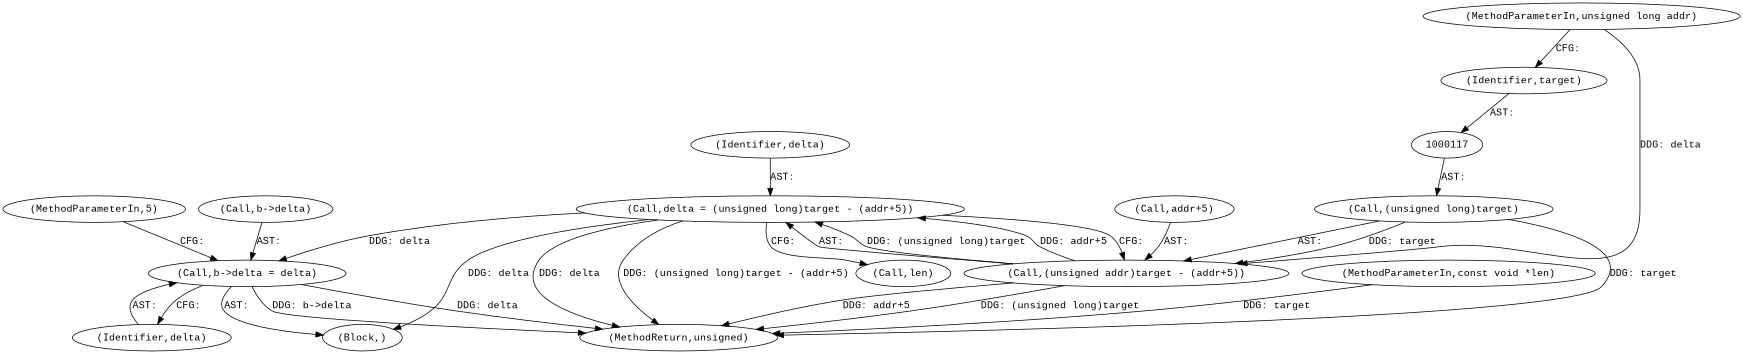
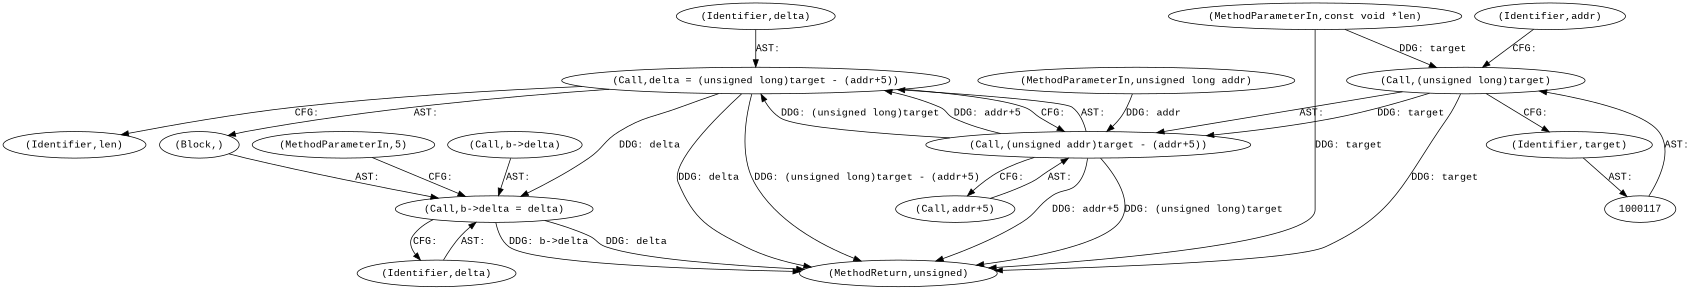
node "(Identifier,addr)": added
edge "(MethodParameterIn,unsigned long addr)" -> "(Identifier,target)": now "(Call,(unsigned long)target)" -> "(Identifier,target)"
edge "(MethodParameterIn,const void *len)" -> "(Call,(unsigned long)target)": added, label "DDG: target"
edge "(MethodParameterIn,unsigned long addr)" -> "(Call,(unsigned addr)target - (addr+5))": label "DDG: delta" -> "DDG: addr"
edge "(Call,(unsigned addr)target - (addr+5))" -> "(Call,addr+5)": added, label "CFG:"
edge "(Call,delta = (unsigned long)target - (addr+5))" -> "(Block,)": label "DDG: delta" -> "AST: "
node "(Call,len)": label "(Call,len)" -> "(Identifier,len)"
edge "(Call,b->delta = delta)" -> "(Block,)": reversed
